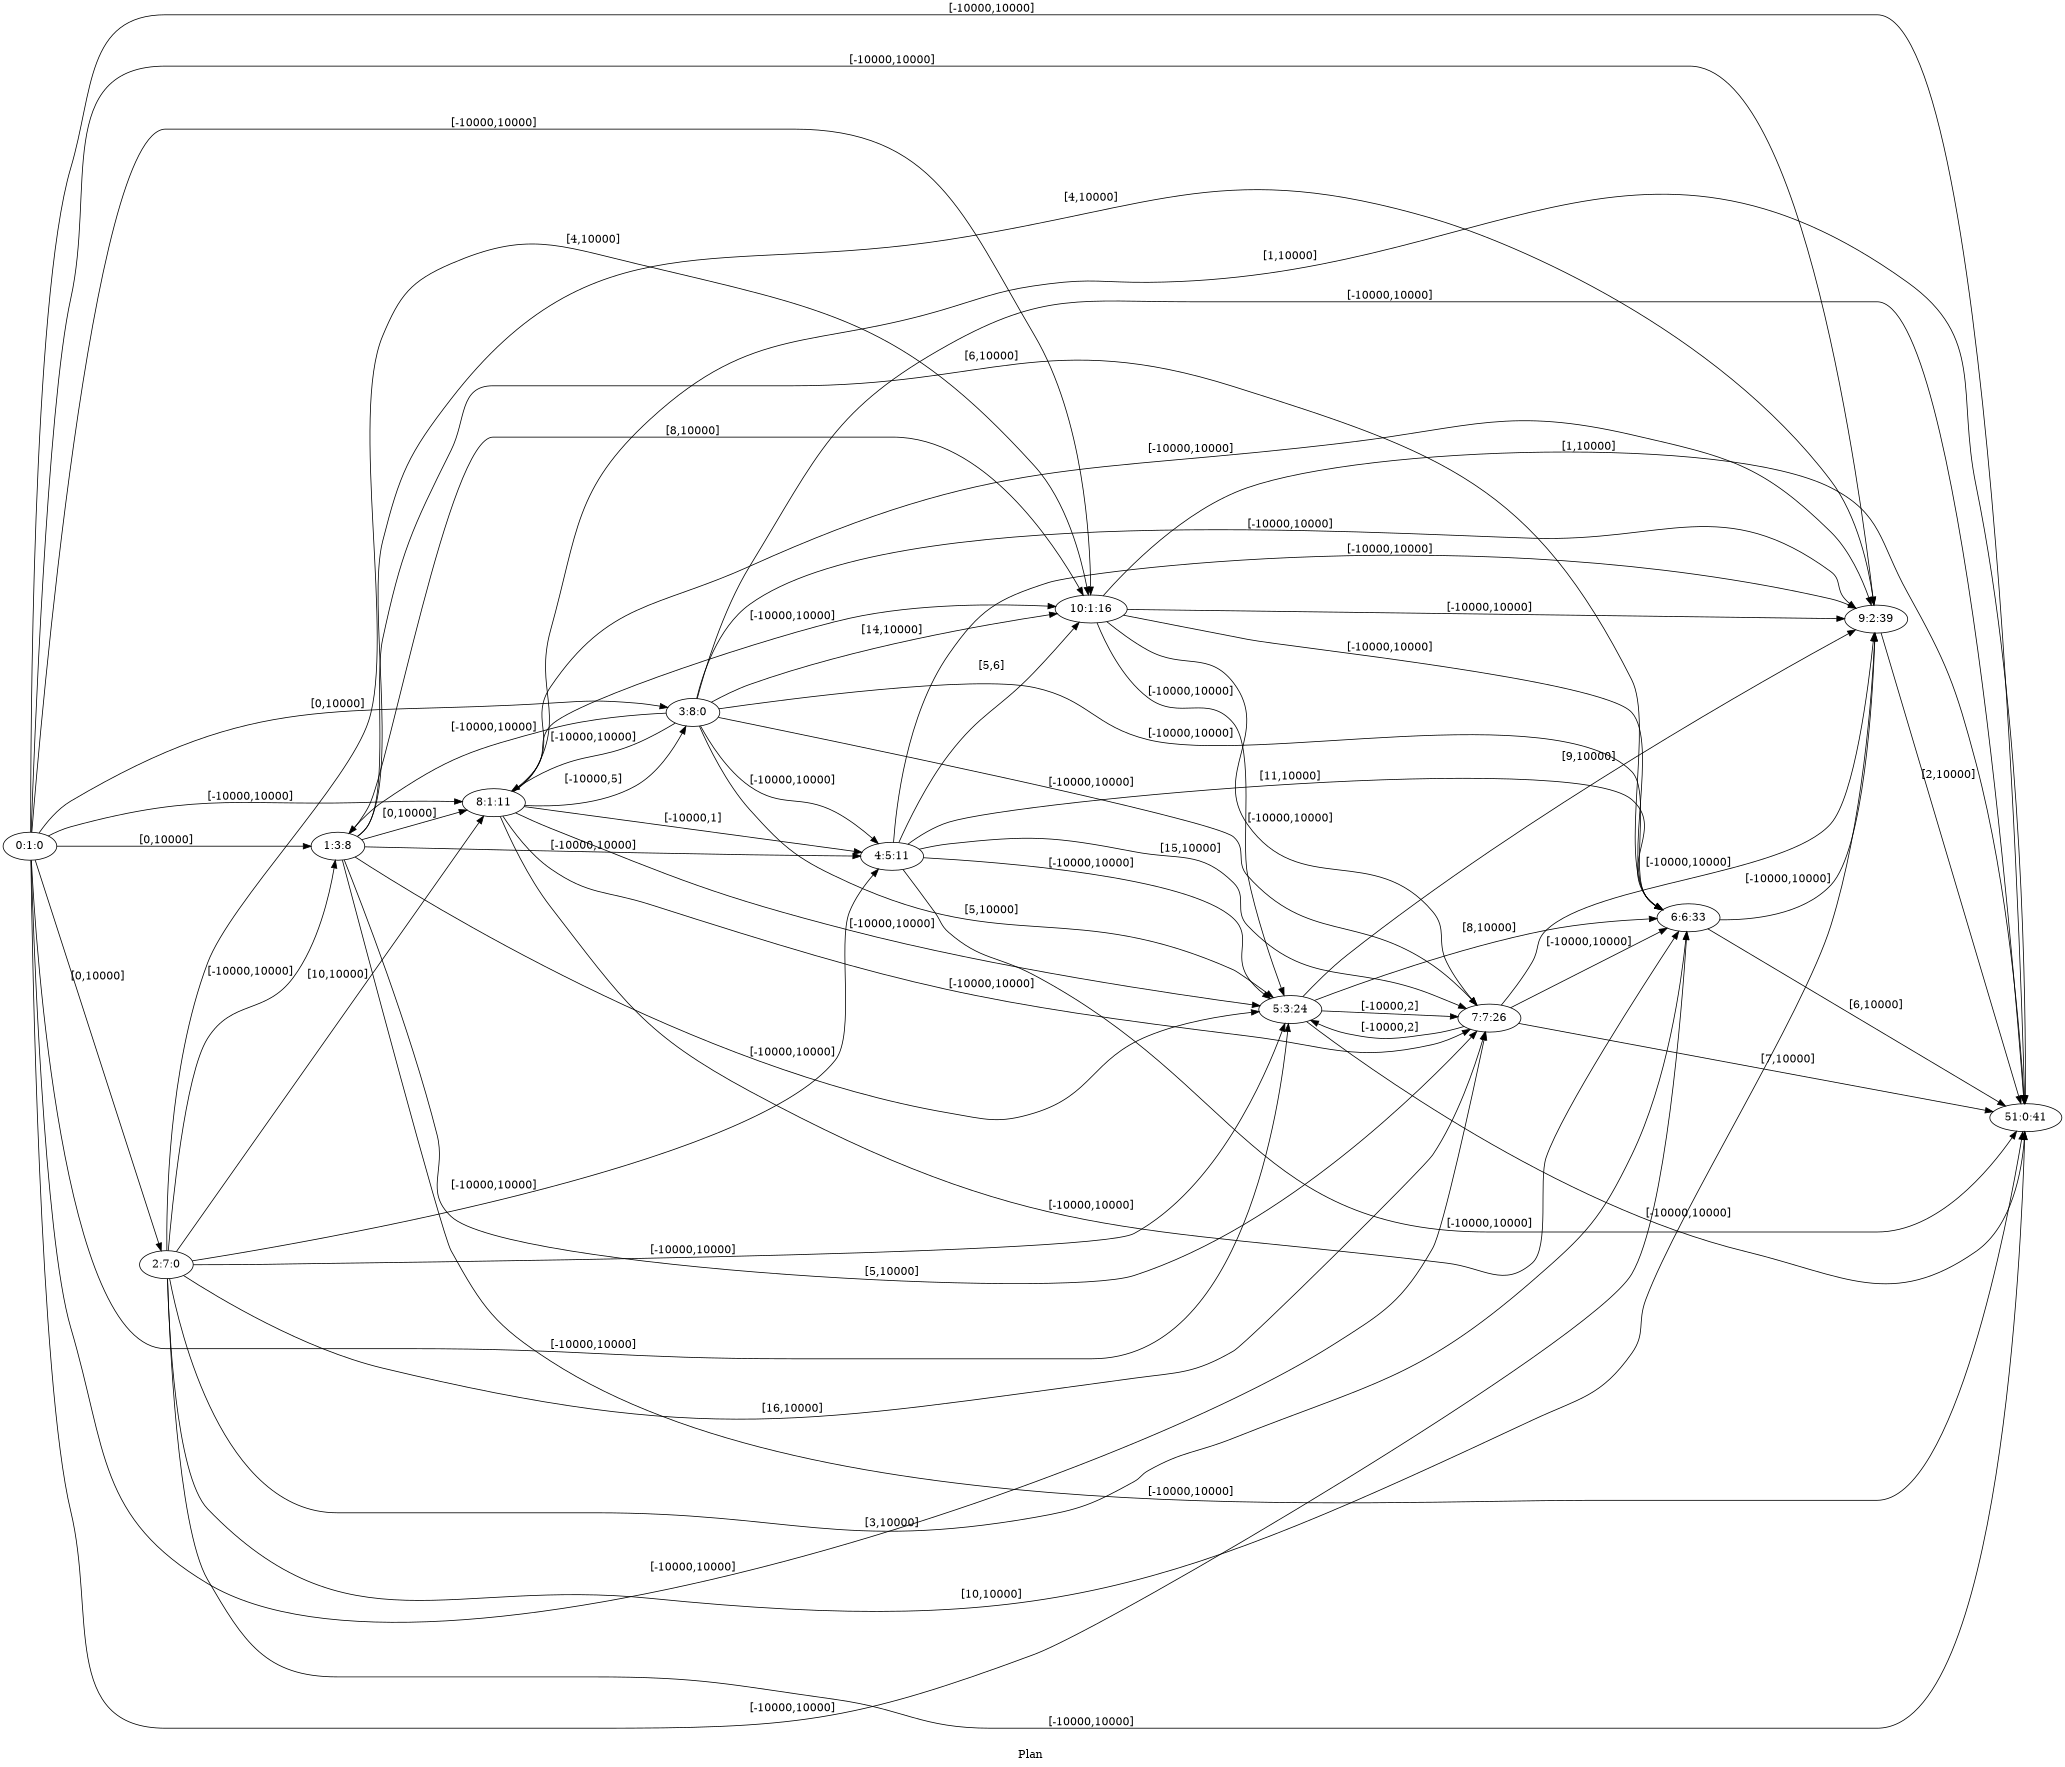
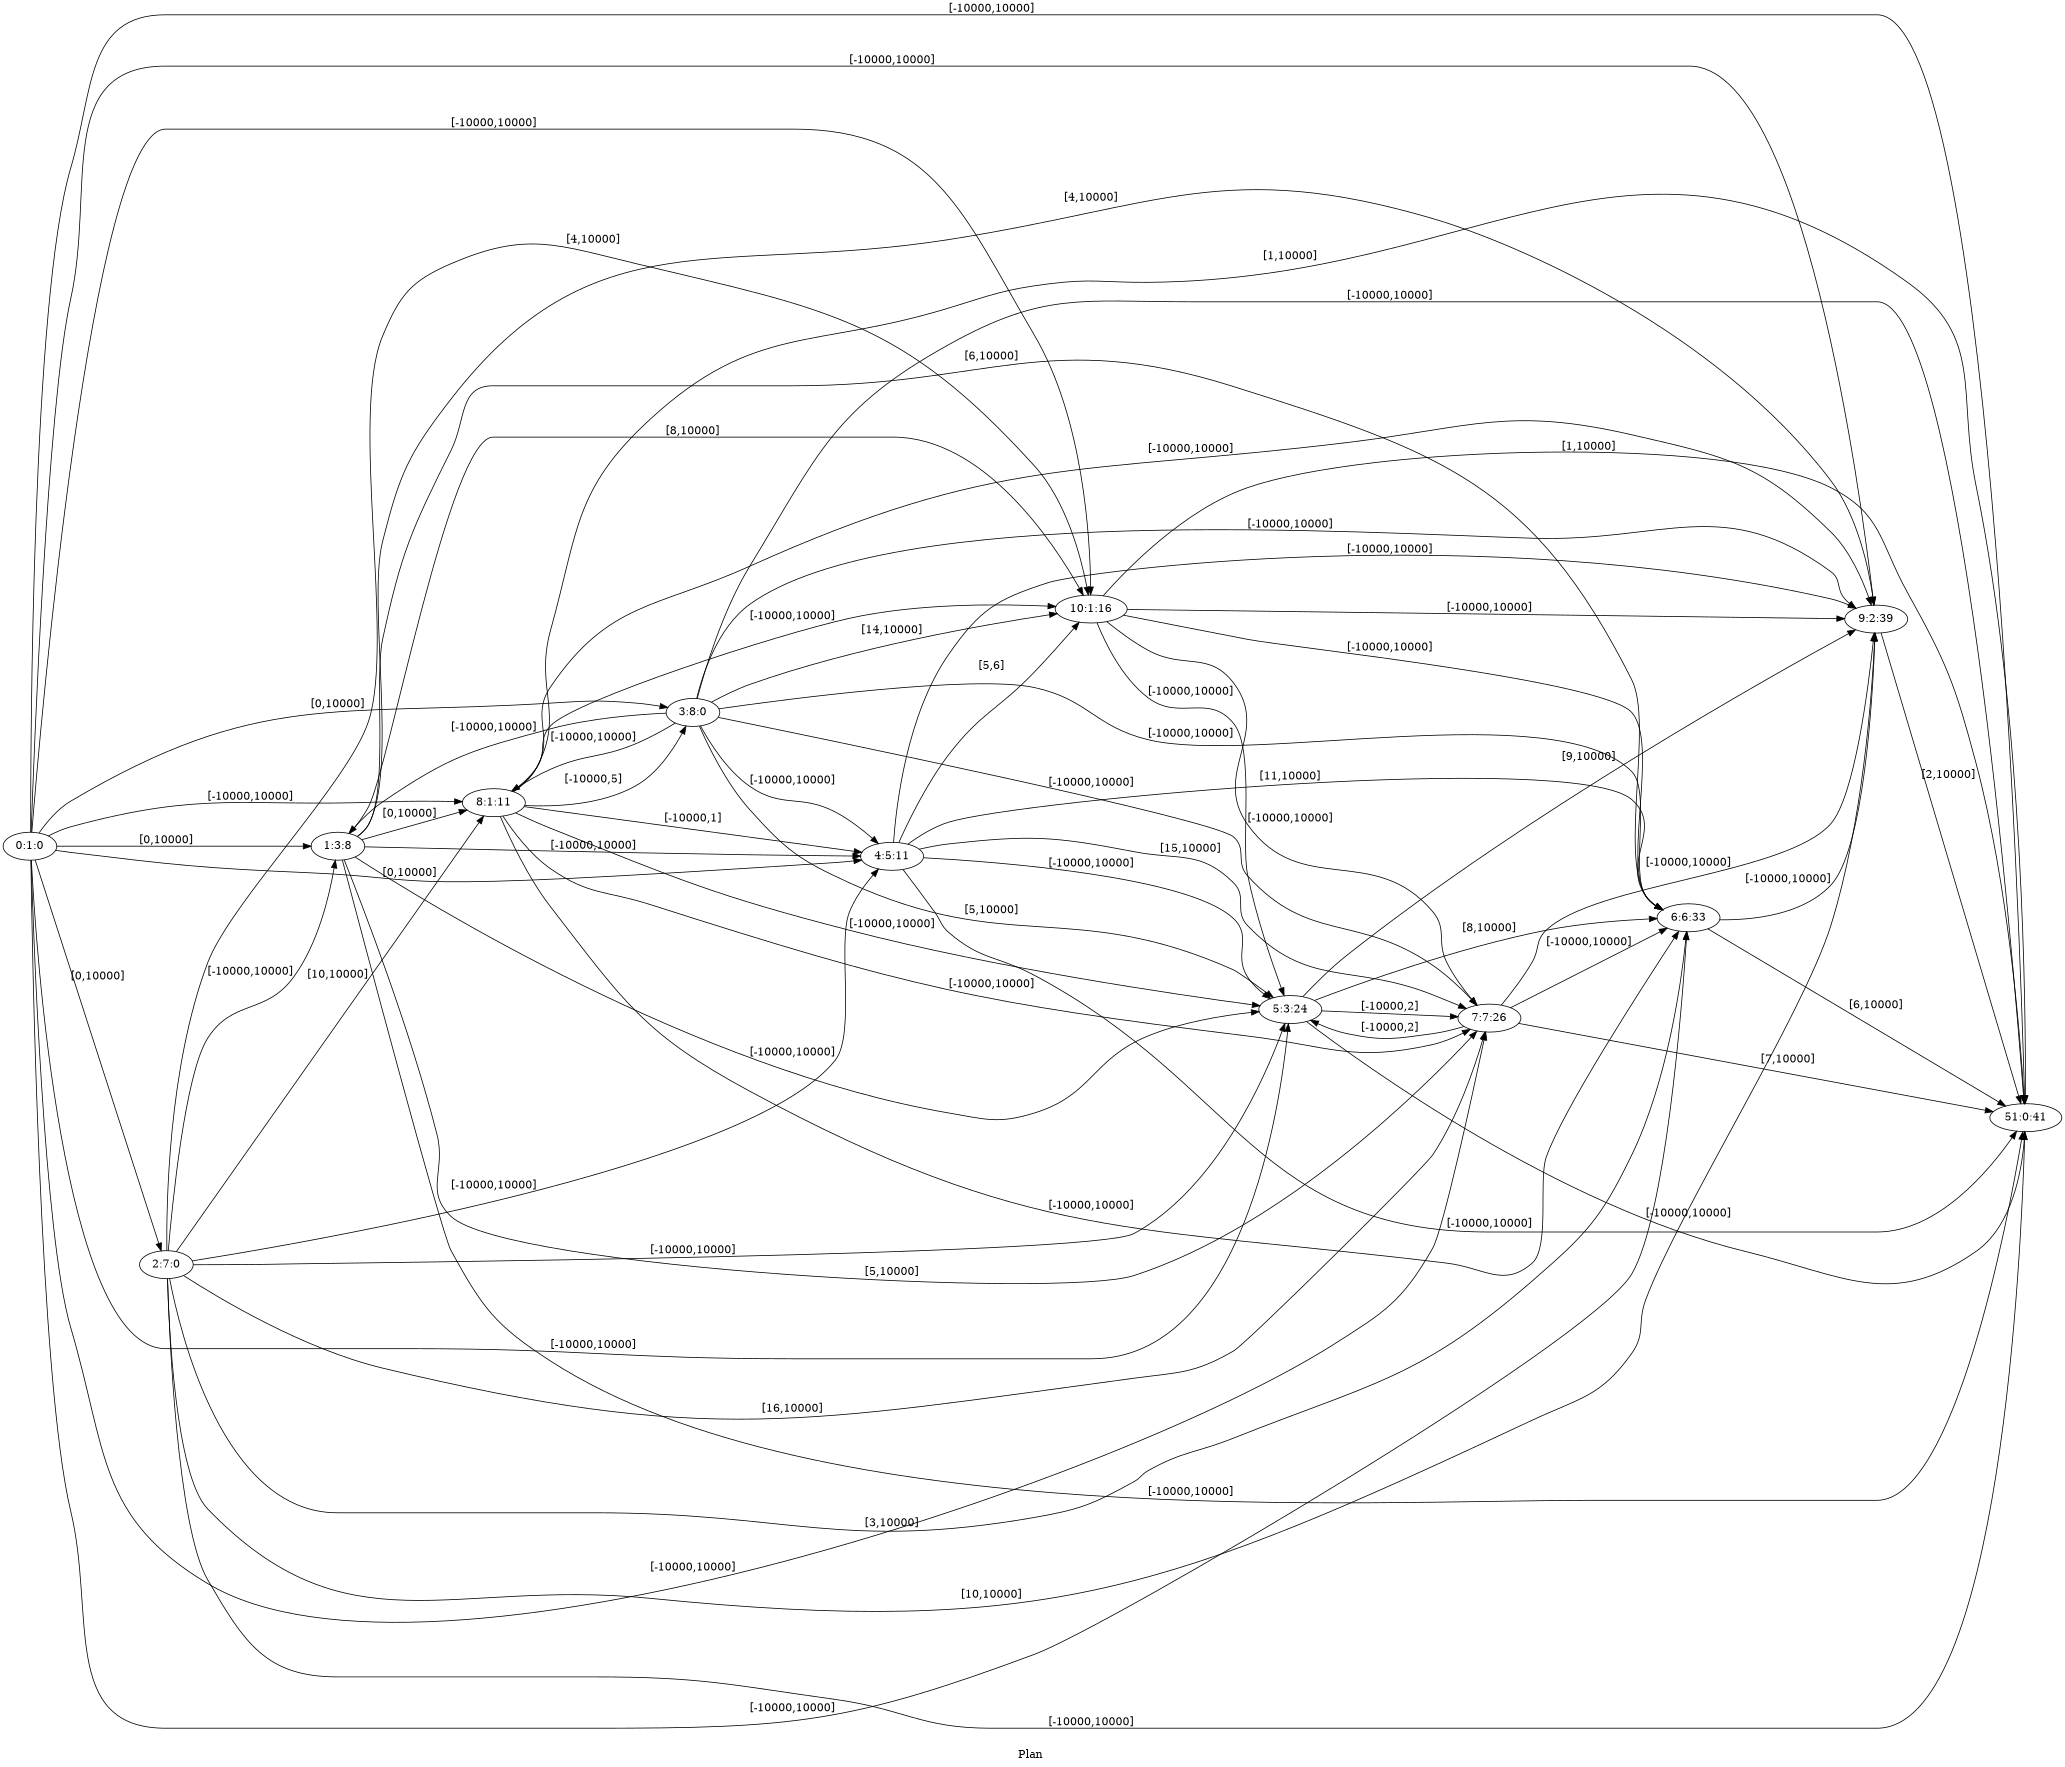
edge "0:1:0" -> "4:5:11": added, label "[0,10000]"
